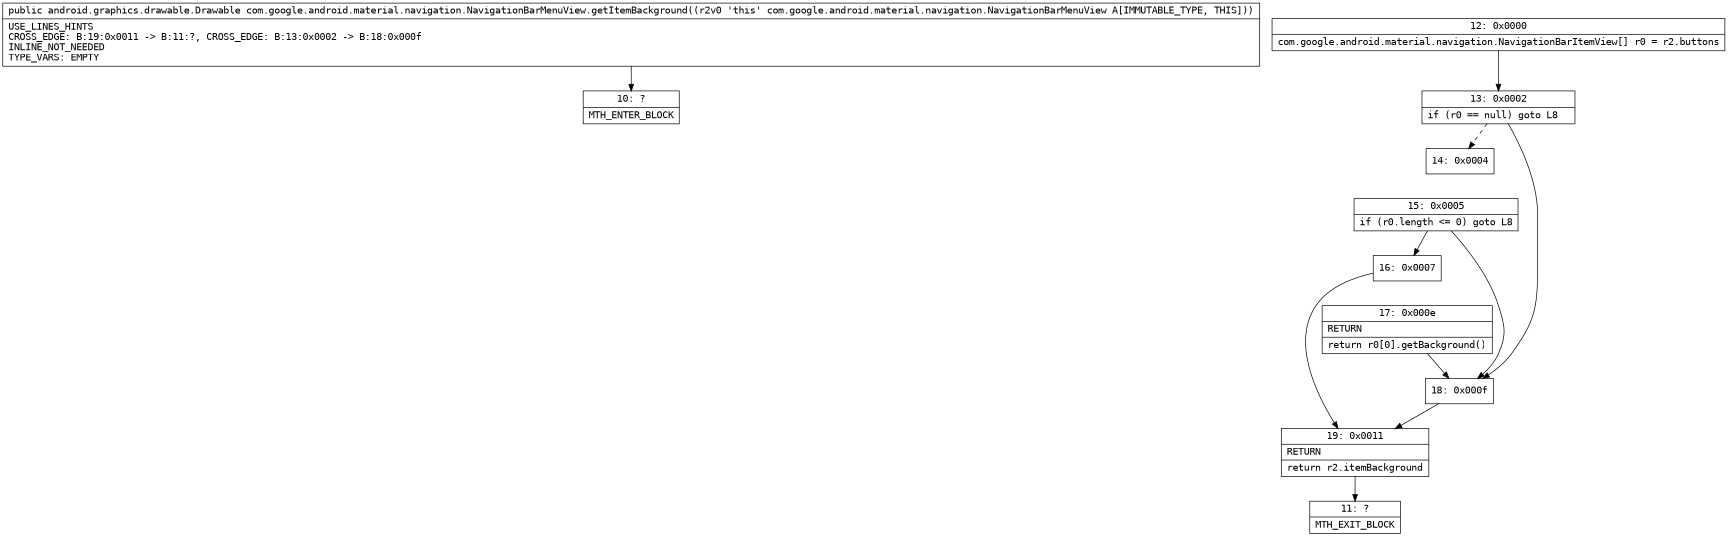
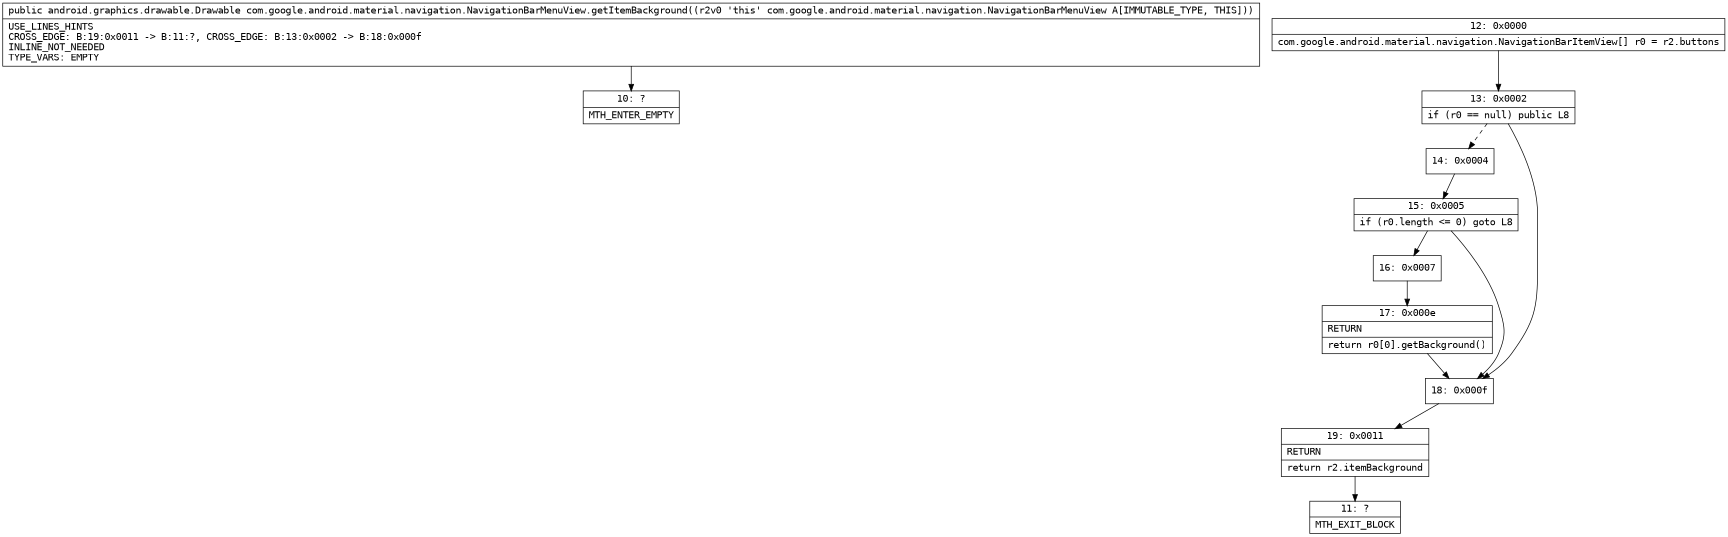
node "10: ?": text "MTH_ENTER_BLOCK" -> "MTH_ENTER_EMPTY"
node "13: 0x0002": text "if (r0 == null) goto L8" -> "if (r0 == null) public L8"
edge "14: 0x0004" -> "15: 0x0005": added
edge "16: 0x0007" -> "19: 0x0011": now "16: 0x0007" -> "17: 0x000e"
